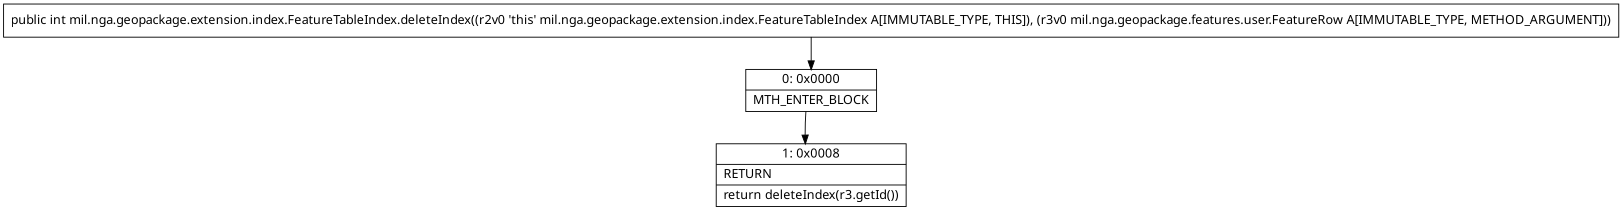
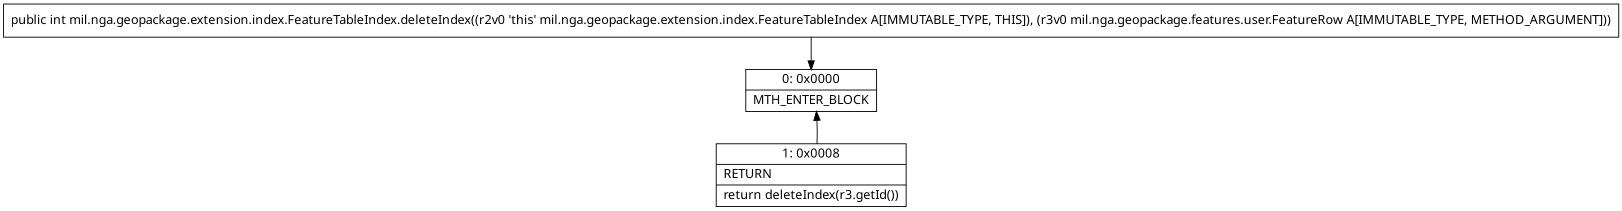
edge "0: 0x0000" -> "1: 0x0008": reversed
